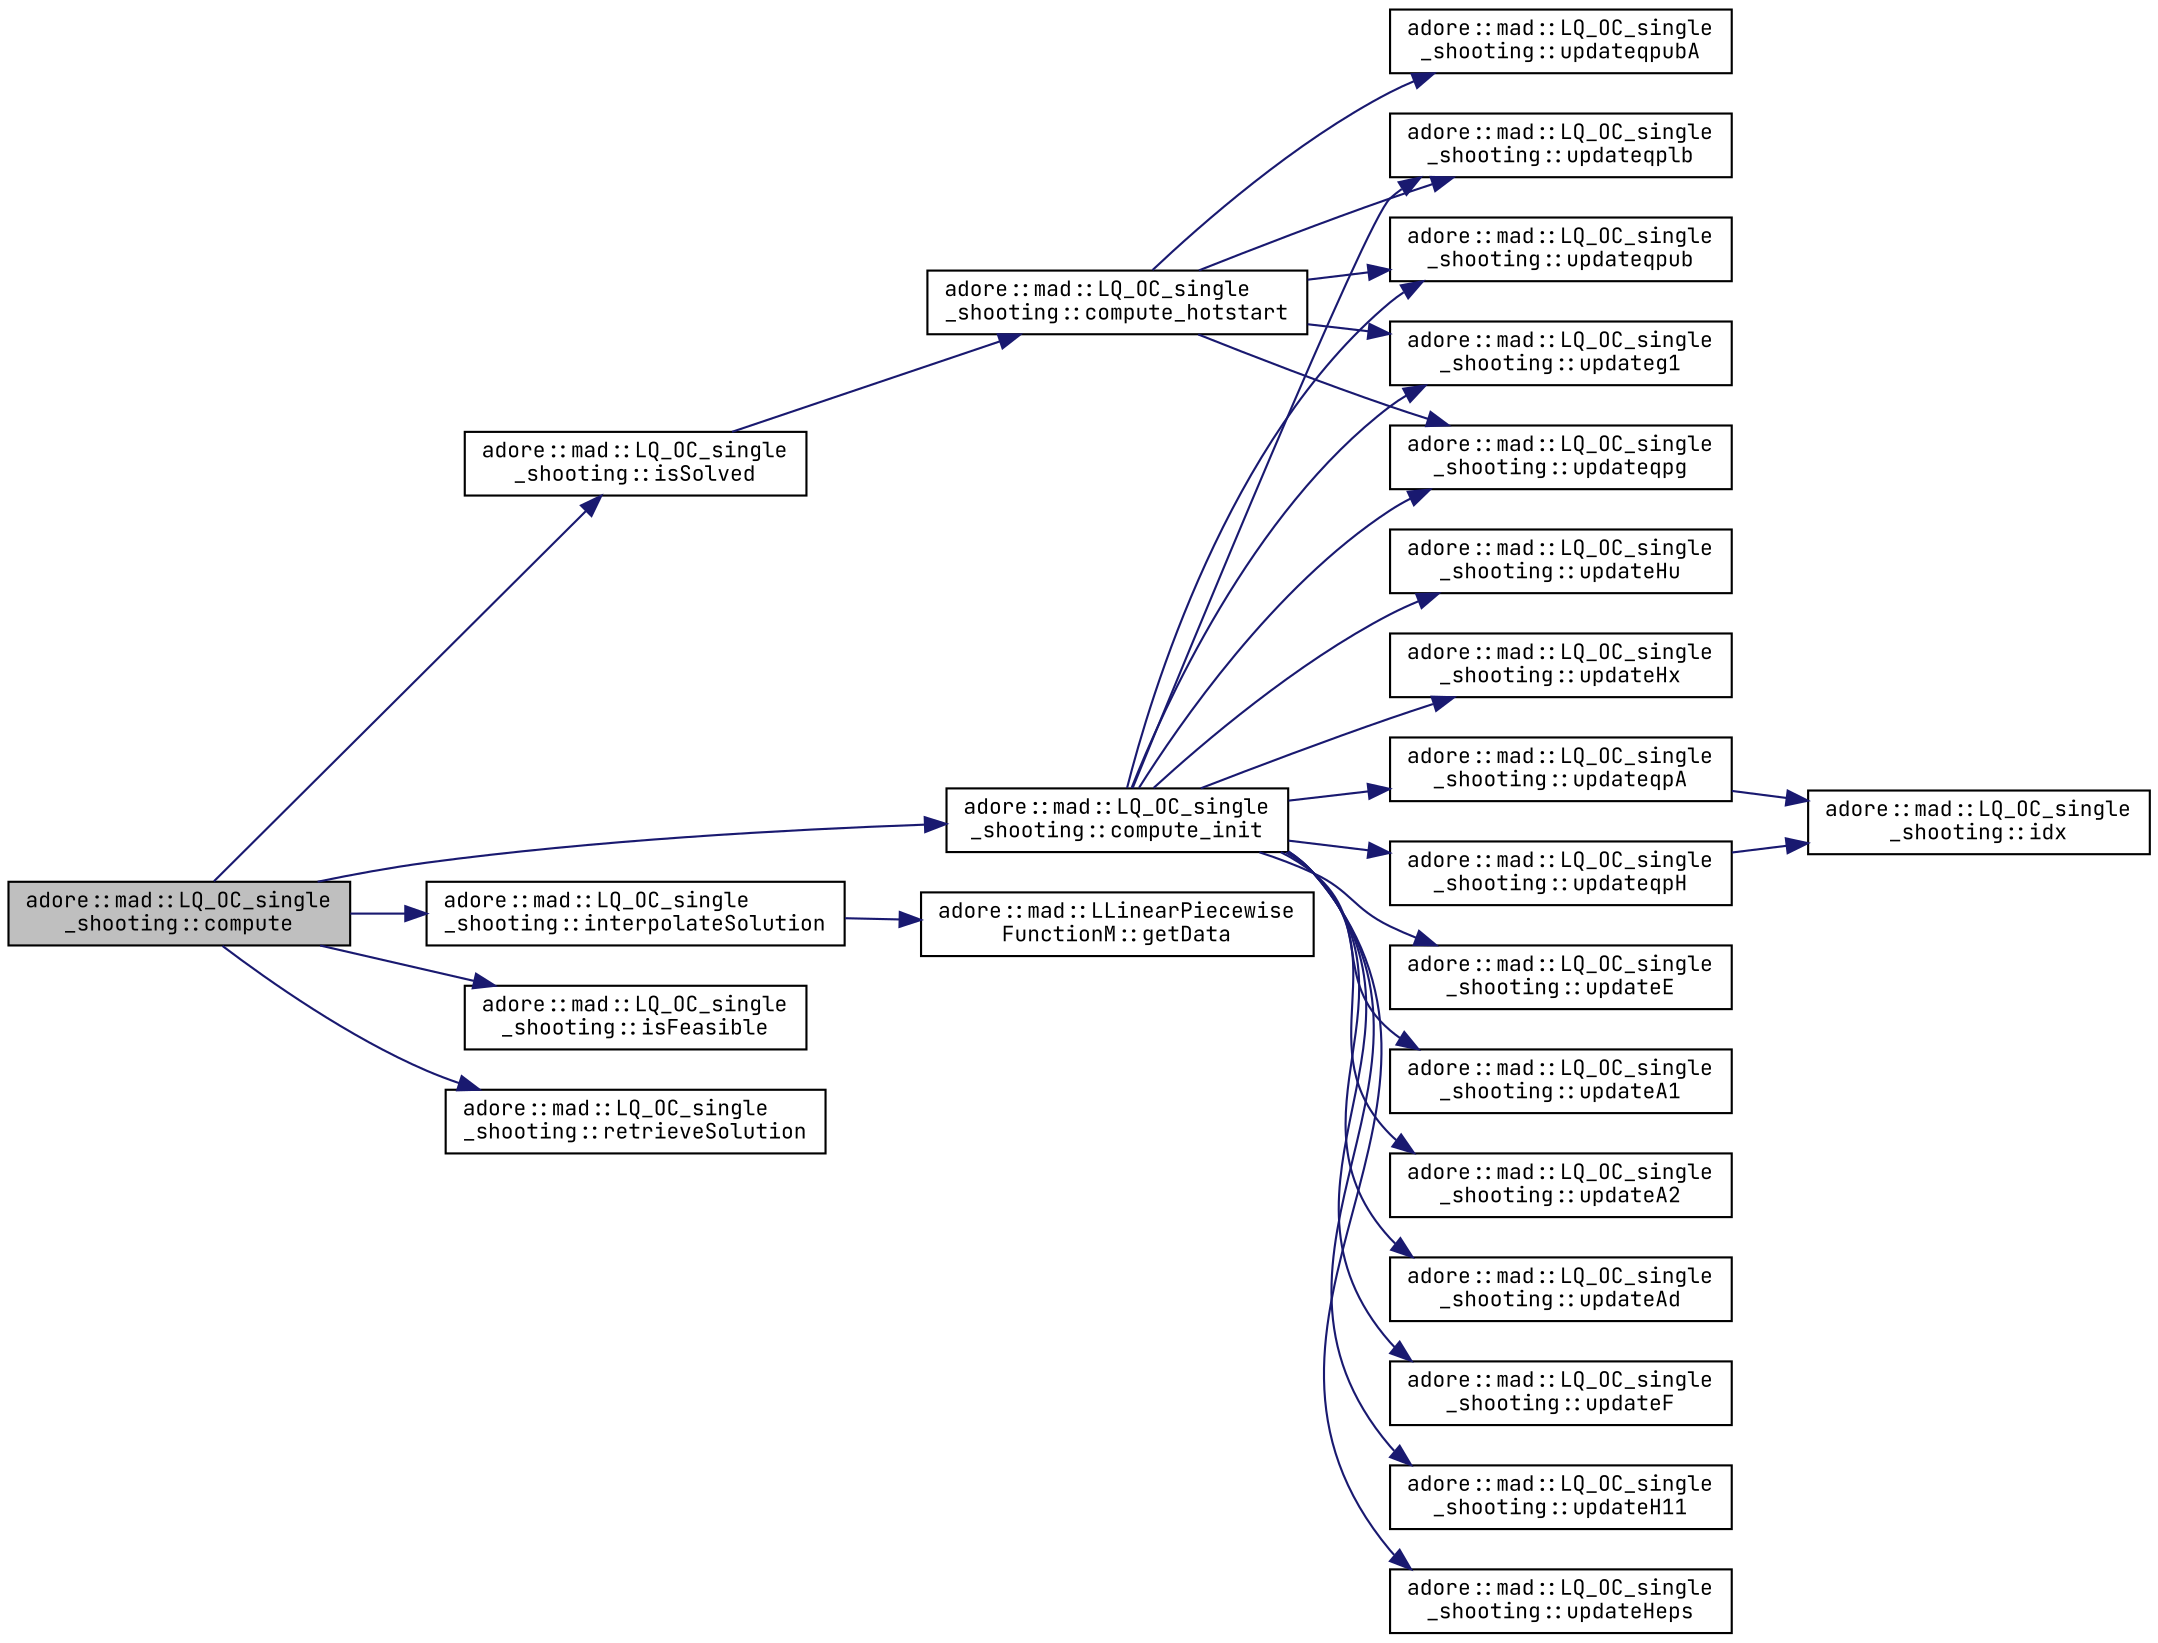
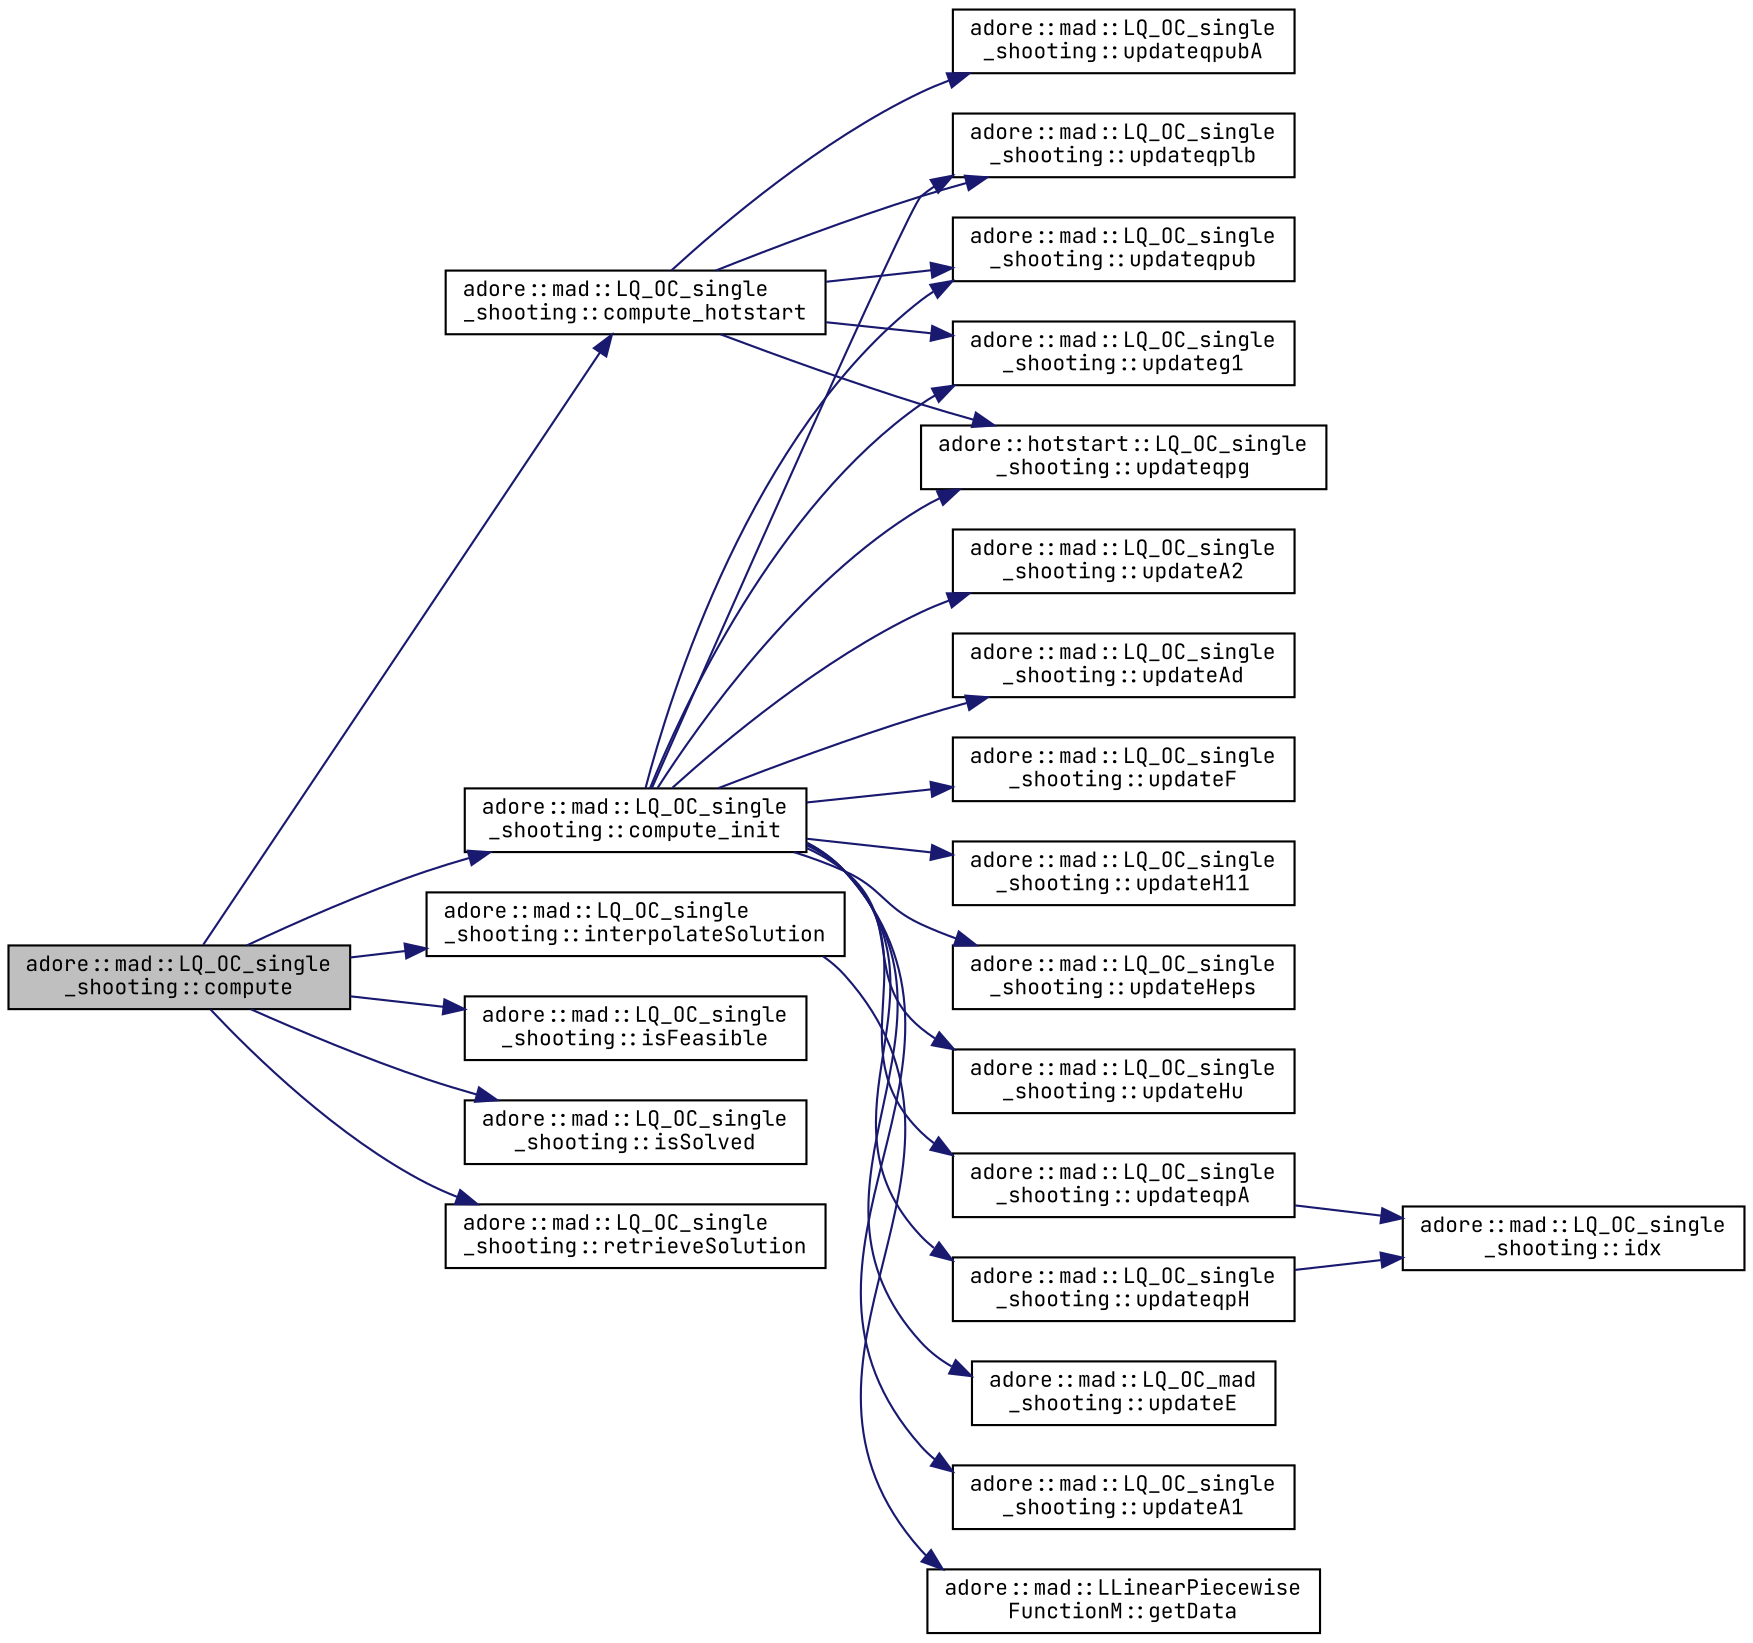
edge "adore::mad::LQ_OC_single _shooting::isSolved" -> "adore::mad::LQ_OC_single _shooting::compute_hotstart": now "adore::mad::LQ_OC_single _shooting::compute" -> "adore::mad::LQ_OC_single _shooting::compute_hotstart"
node "adore::mad::LQ_OC_single _shooting::updateqpg": label "adore::mad::LQ_OC_single _shooting::updateqpg" -> "adore::hotstart::LQ_OC_single _shooting::updateqpg"
node "adore::mad::LQ_OC_single _shooting::updateHx": removed
node "adore::mad::LQ_OC_single _shooting::updateE": label "adore::mad::LQ_OC_single _shooting::updateE" -> "adore::mad::LQ_OC_mad _shooting::updateE"
